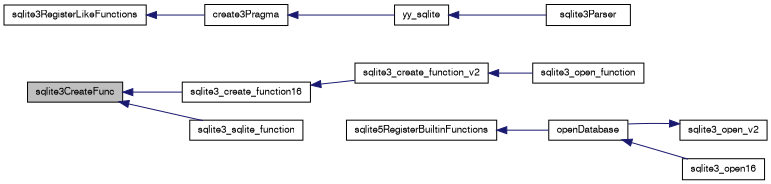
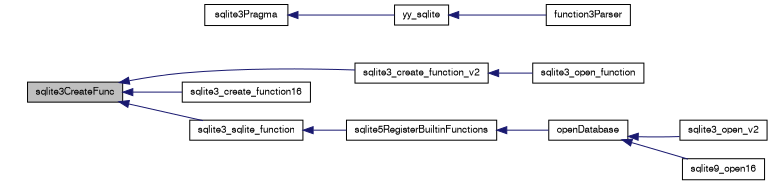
node "sqlite3RegisterLikeFunctions": removed
node "create3Pragma": label "create3Pragma" -> "sqlite3Pragma"
node "sqlite3Parser": label "sqlite3Parser" -> "function3Parser"
edge "sqlite3_create_function_v2" -> "sqlite3_create_function16": now "sqlite3_create_function_v2" -> "sqlite3CreateFunc"
edge "openDatabase" -> "sqlite3_open_v2": reversed
edge "sqlite5RegisterBuiltinFunctions" -> "sqlite3_sqlite_function": added
node "sqlite3_open16": label "sqlite3_open16" -> "sqlite9_open16"
